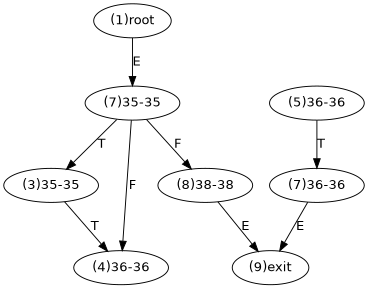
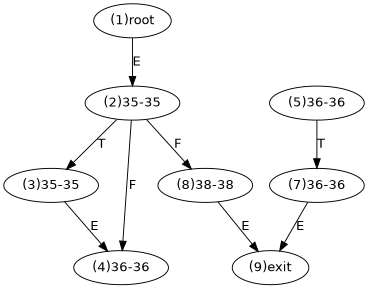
node "(7)35-35": label "(7)35-35" -> "(2)35-35"
edge "(3)35-35" -> "(4)36-36": label "T" -> "E"
